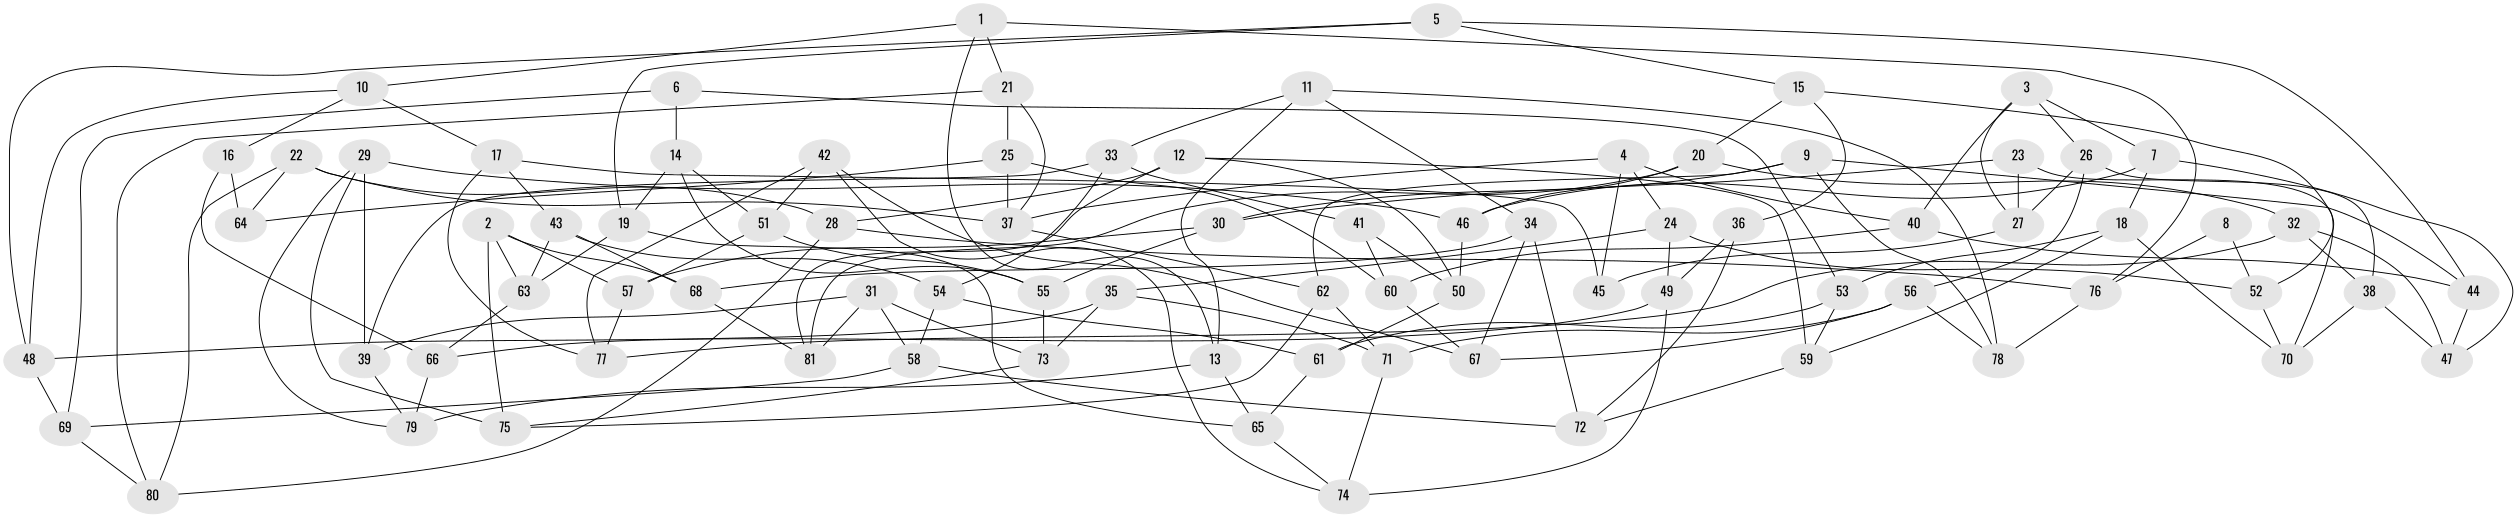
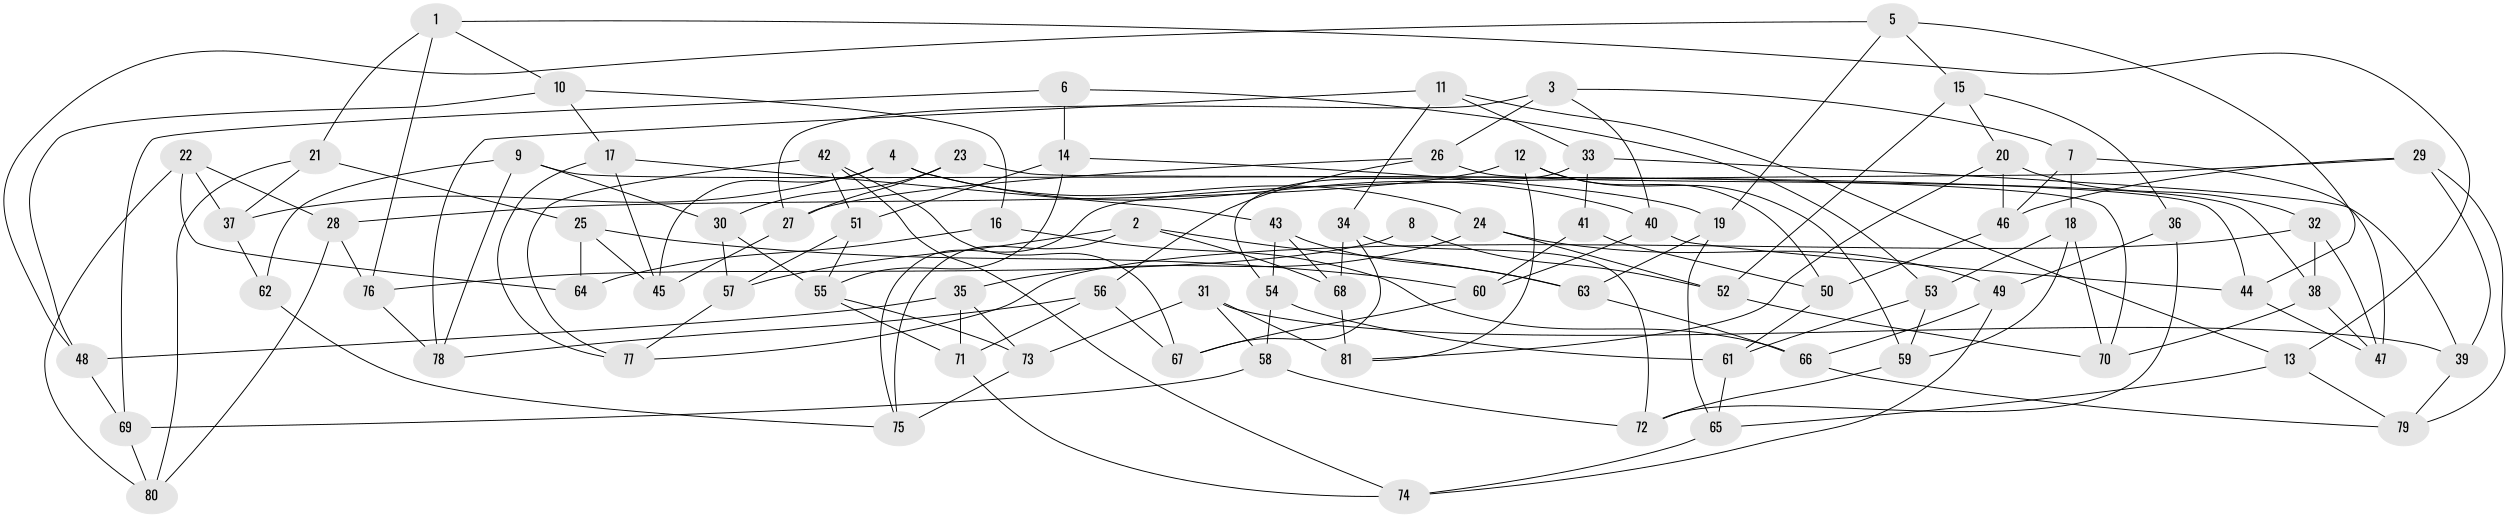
edge "25" -- "37": now "25" -- "45"
edge "62" -- "71": now "55" -- "71"
